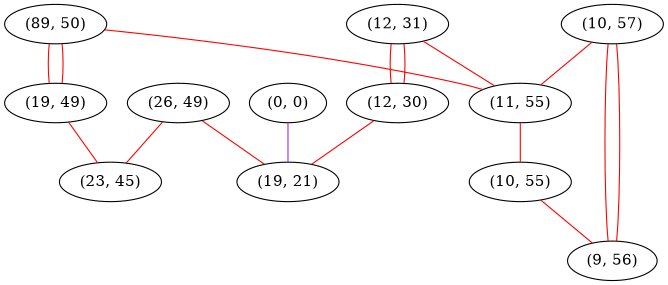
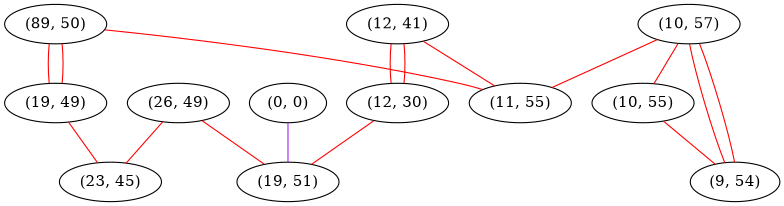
node "(12, 31)": label "(12, 31)" -> "(12, 41)"
edge "(11, 55)" -- "(10, 55)": now "(10, 57)" -- "(10, 55)"
node "(19, 21)": label "(19, 21)" -> "(19, 51)"
node "(9, 56)": label "(9, 56)" -> "(9, 54)"
